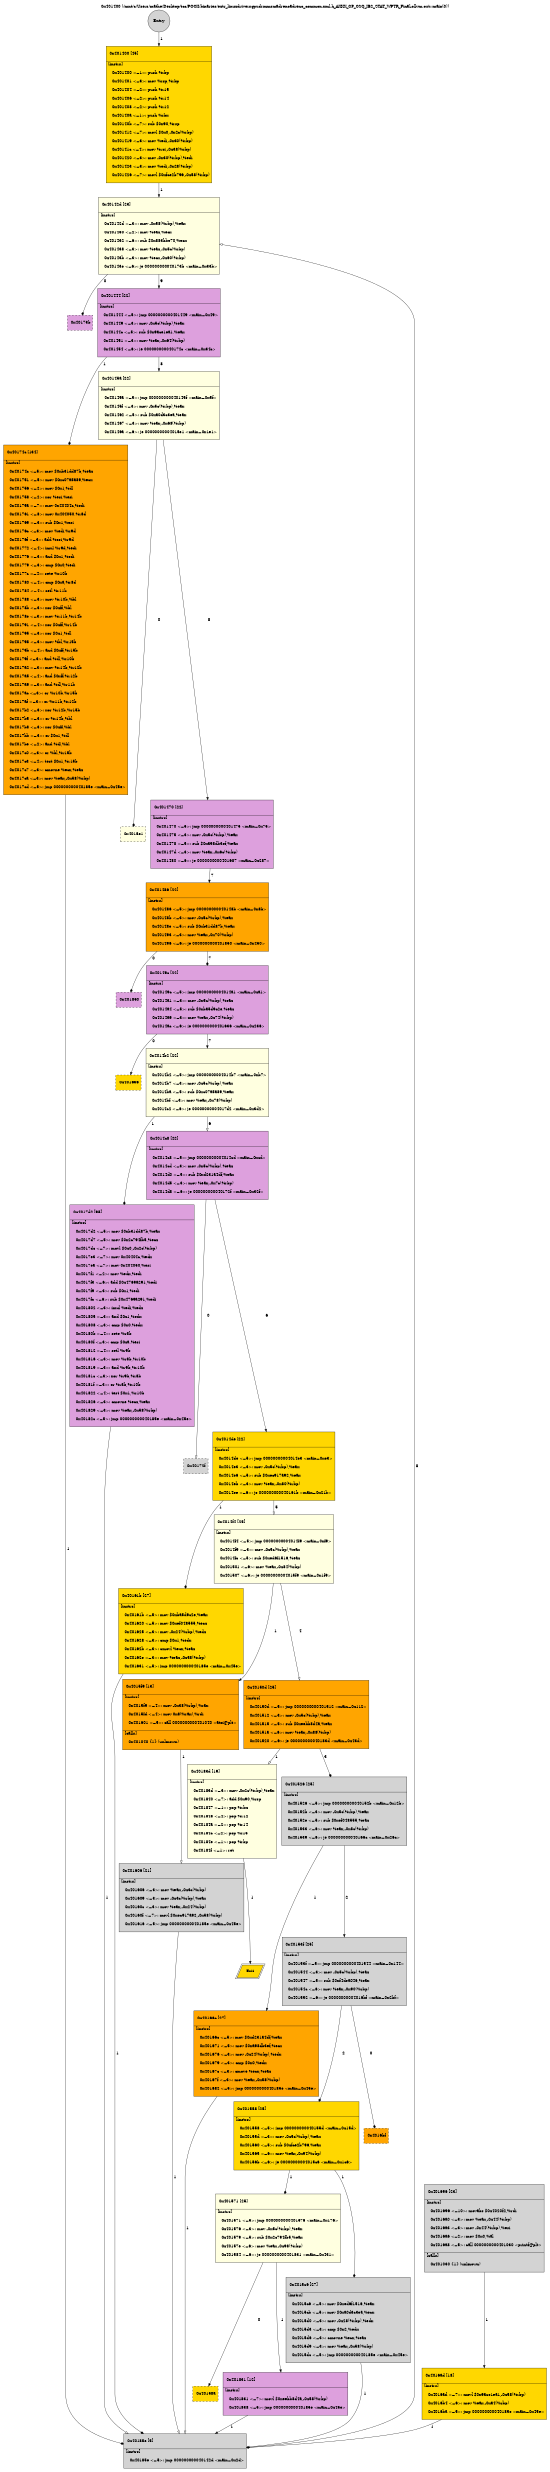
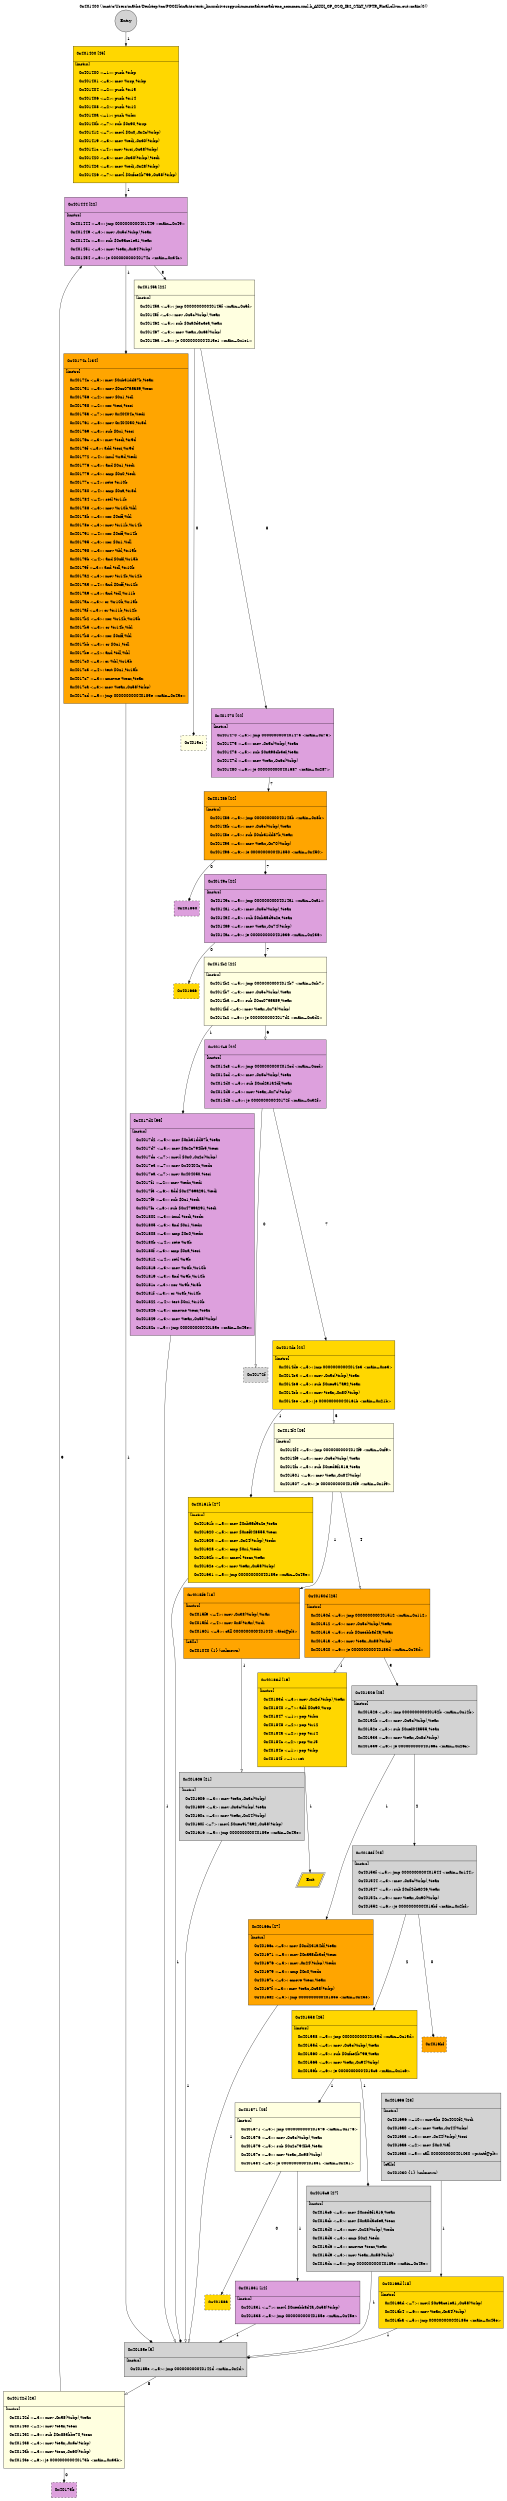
edge "0x401400 [45]" -> "0x40142d [23]": now "0x401400 [45]" -> "0x401444 [22]"
edge "0x4014c8 [22]" -> "0x4014de [22]": label " 6" -> " 7"
node "0x40183d [19]": fillcolor lightyellow -> gold
